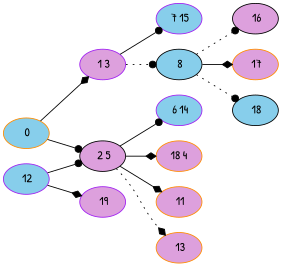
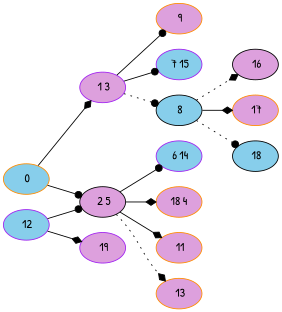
node "9": added
edge "8" -> "16": arrowhead dot -> diamond
